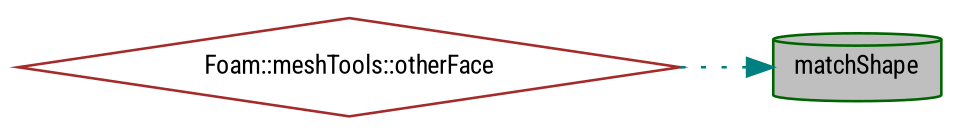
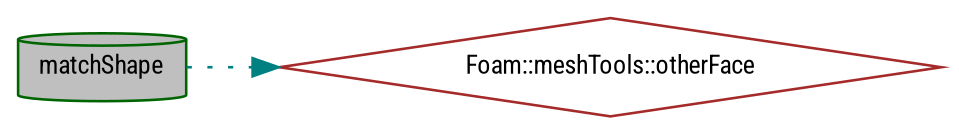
edge "Foam::meshTools::otherFace" -> "matchShape": reversed
